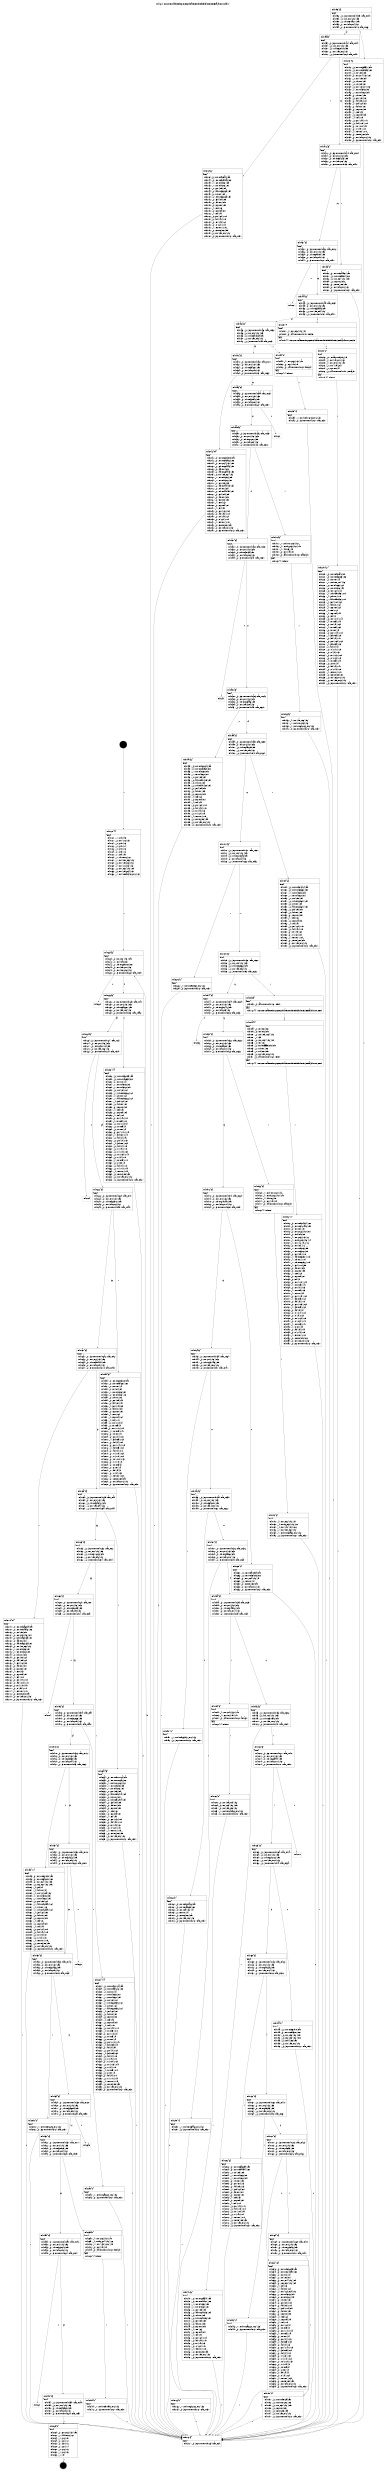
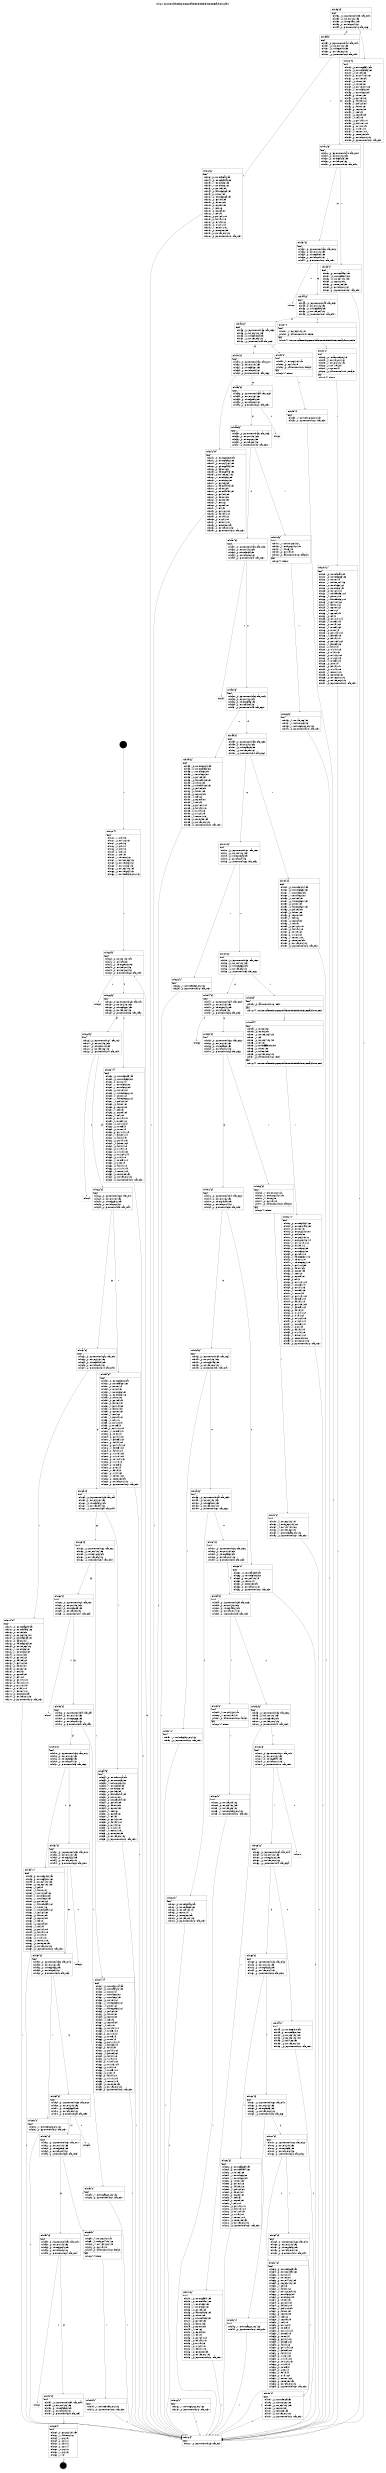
node "0x4020b0 [12]": removed
